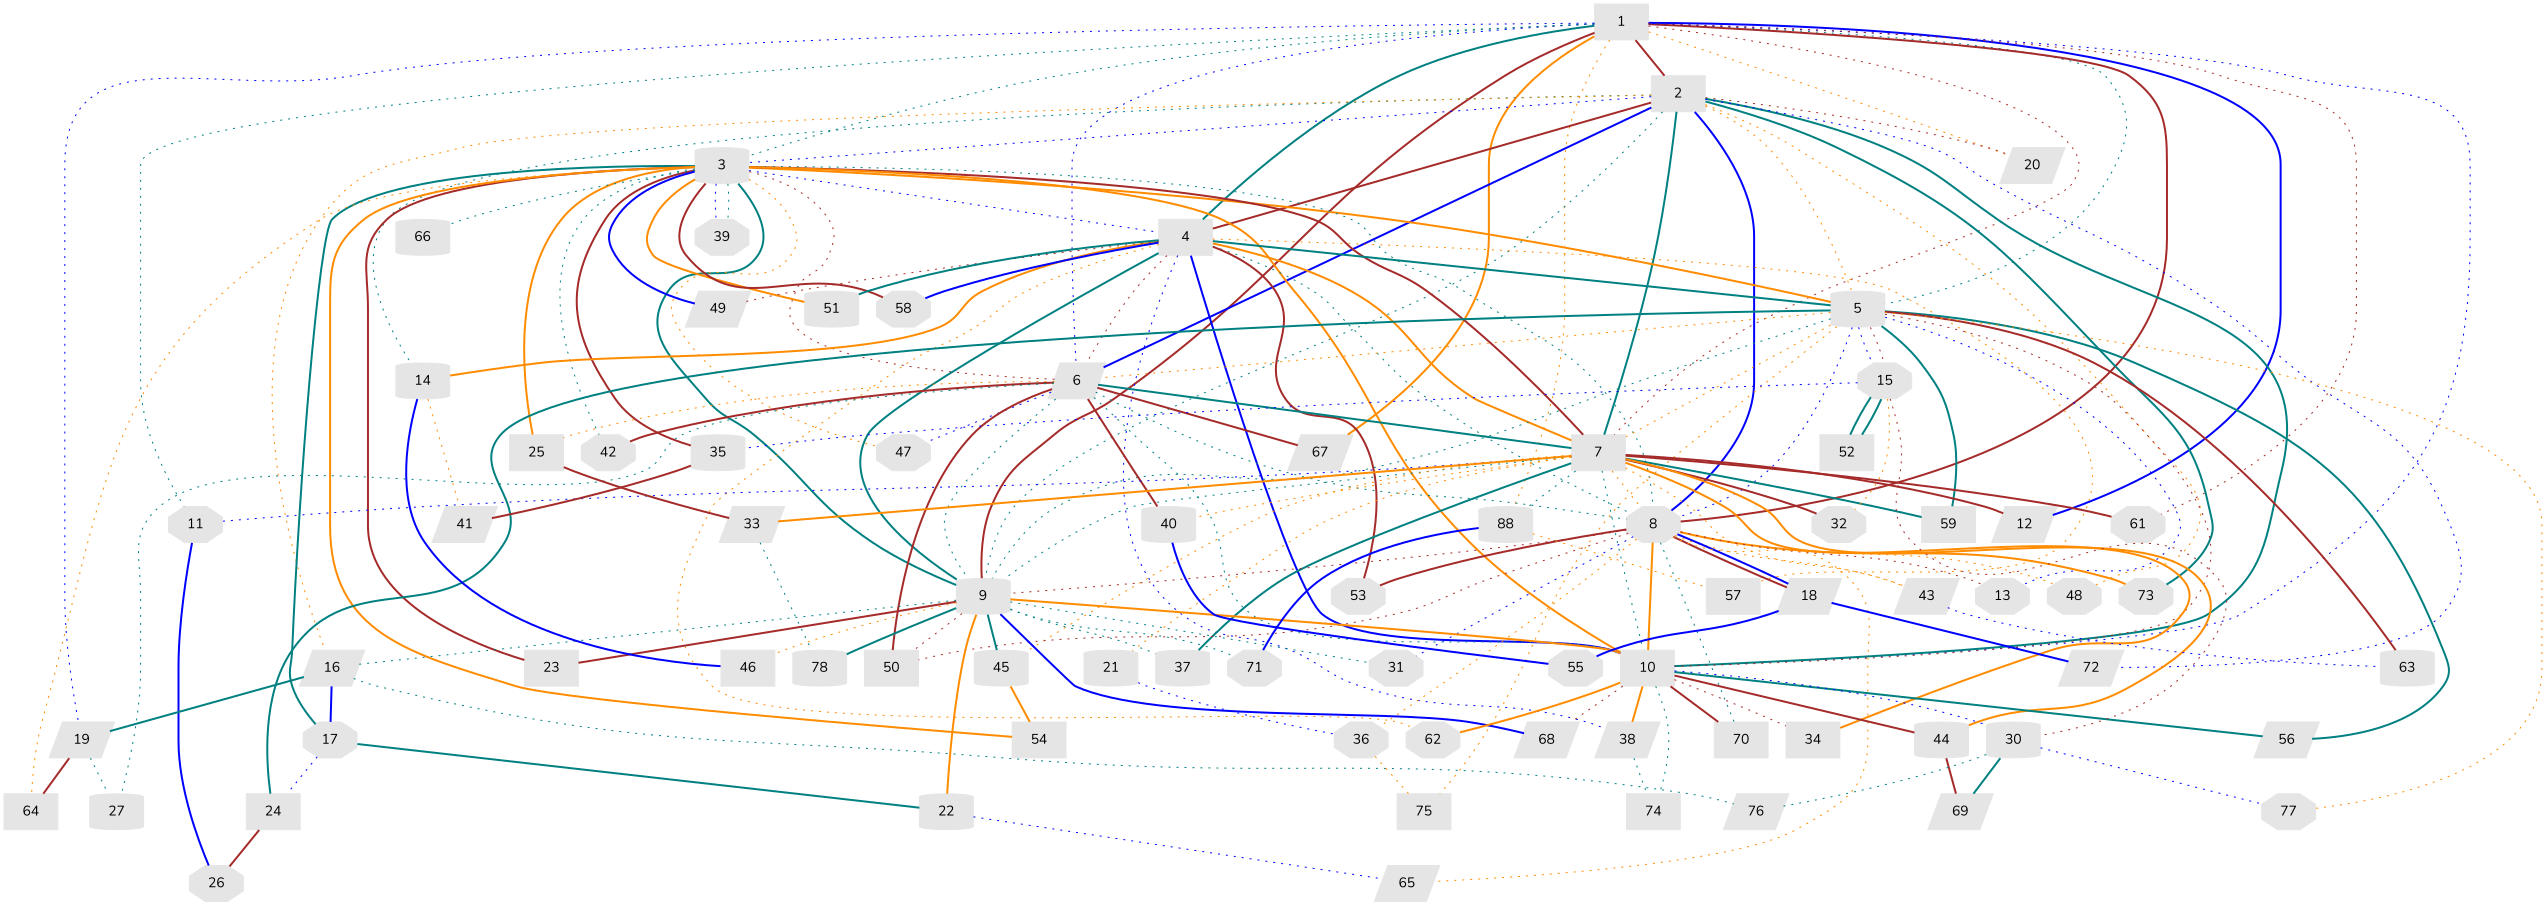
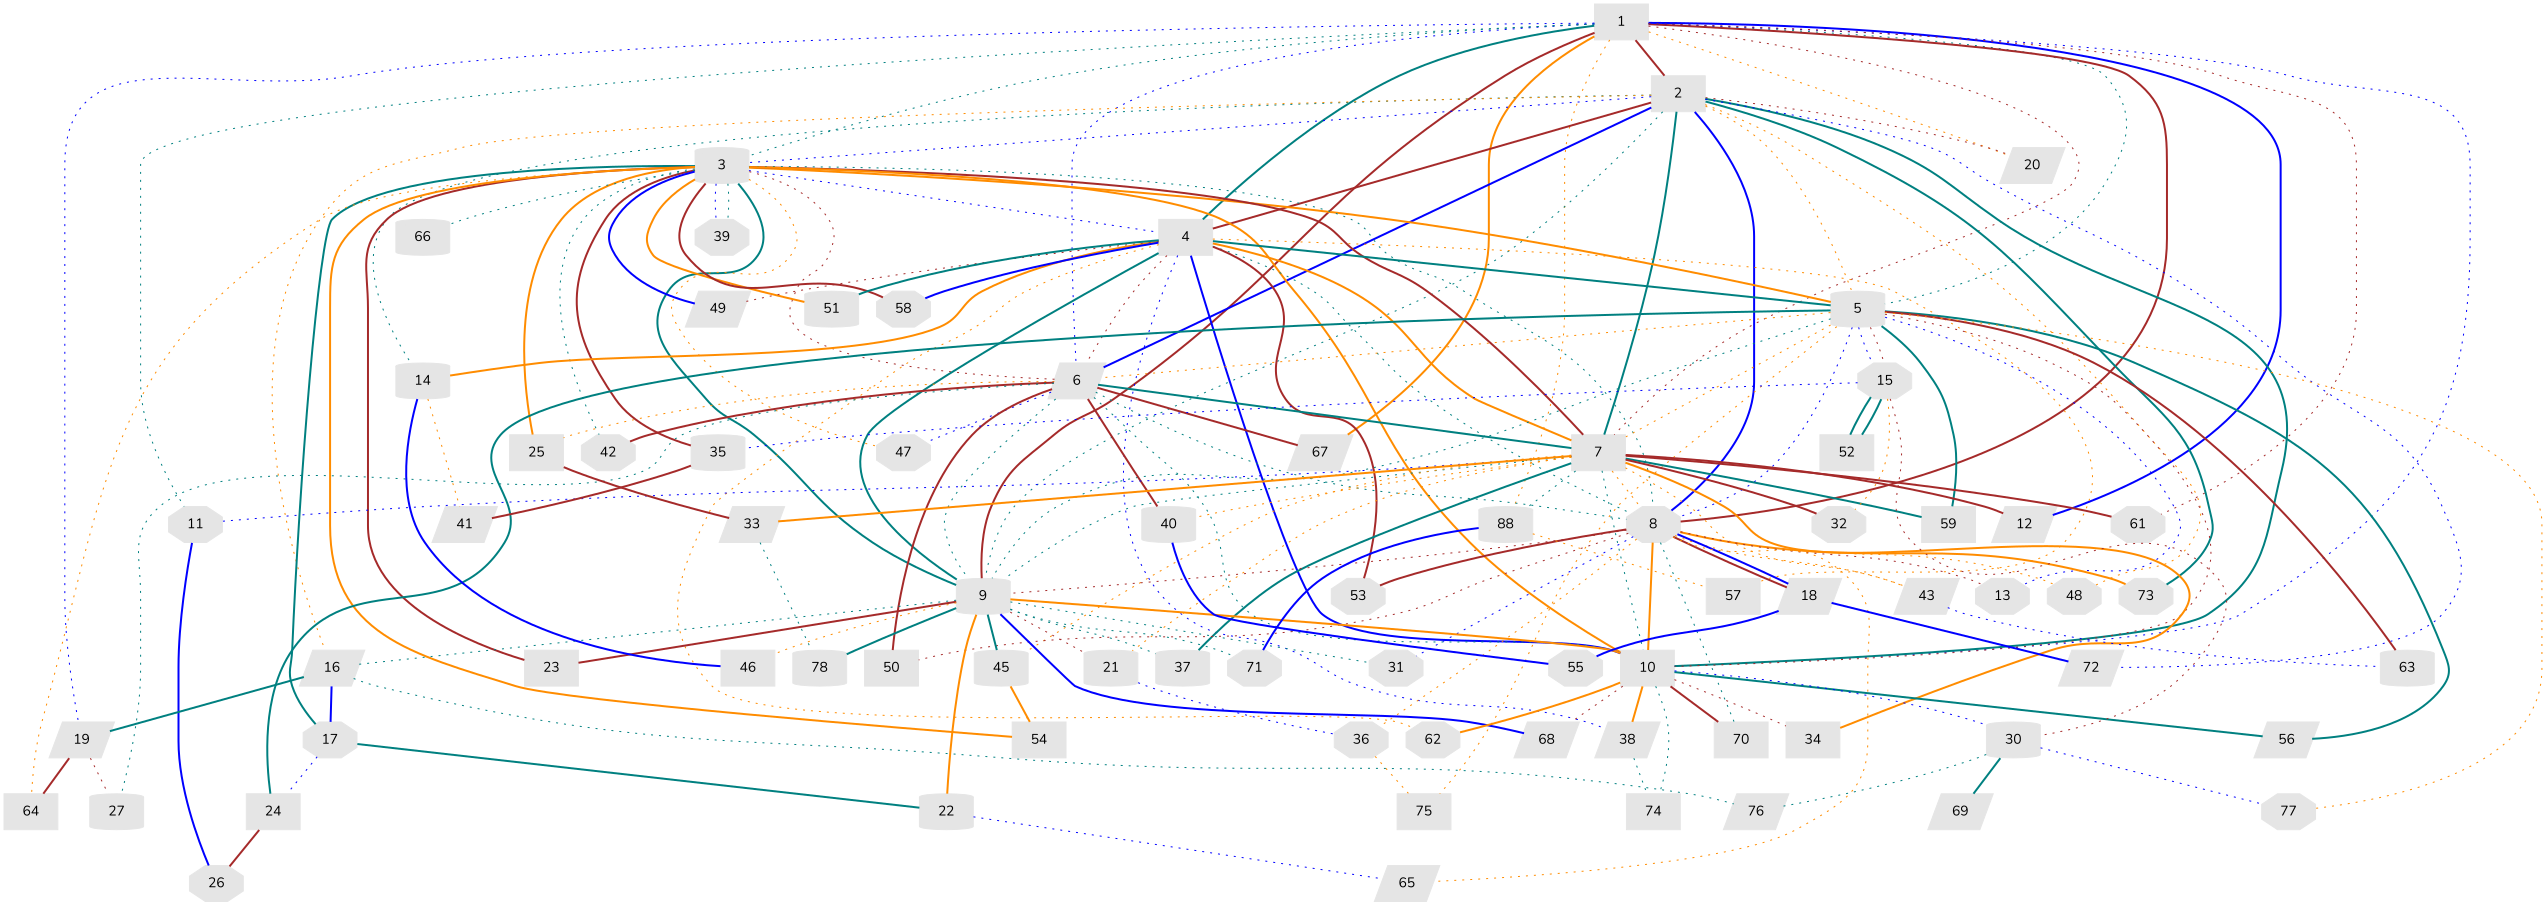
edge "9" -- "50": now "9" -- "21"
node "44": removed
edge "19" -- "27": color teal -> brown
